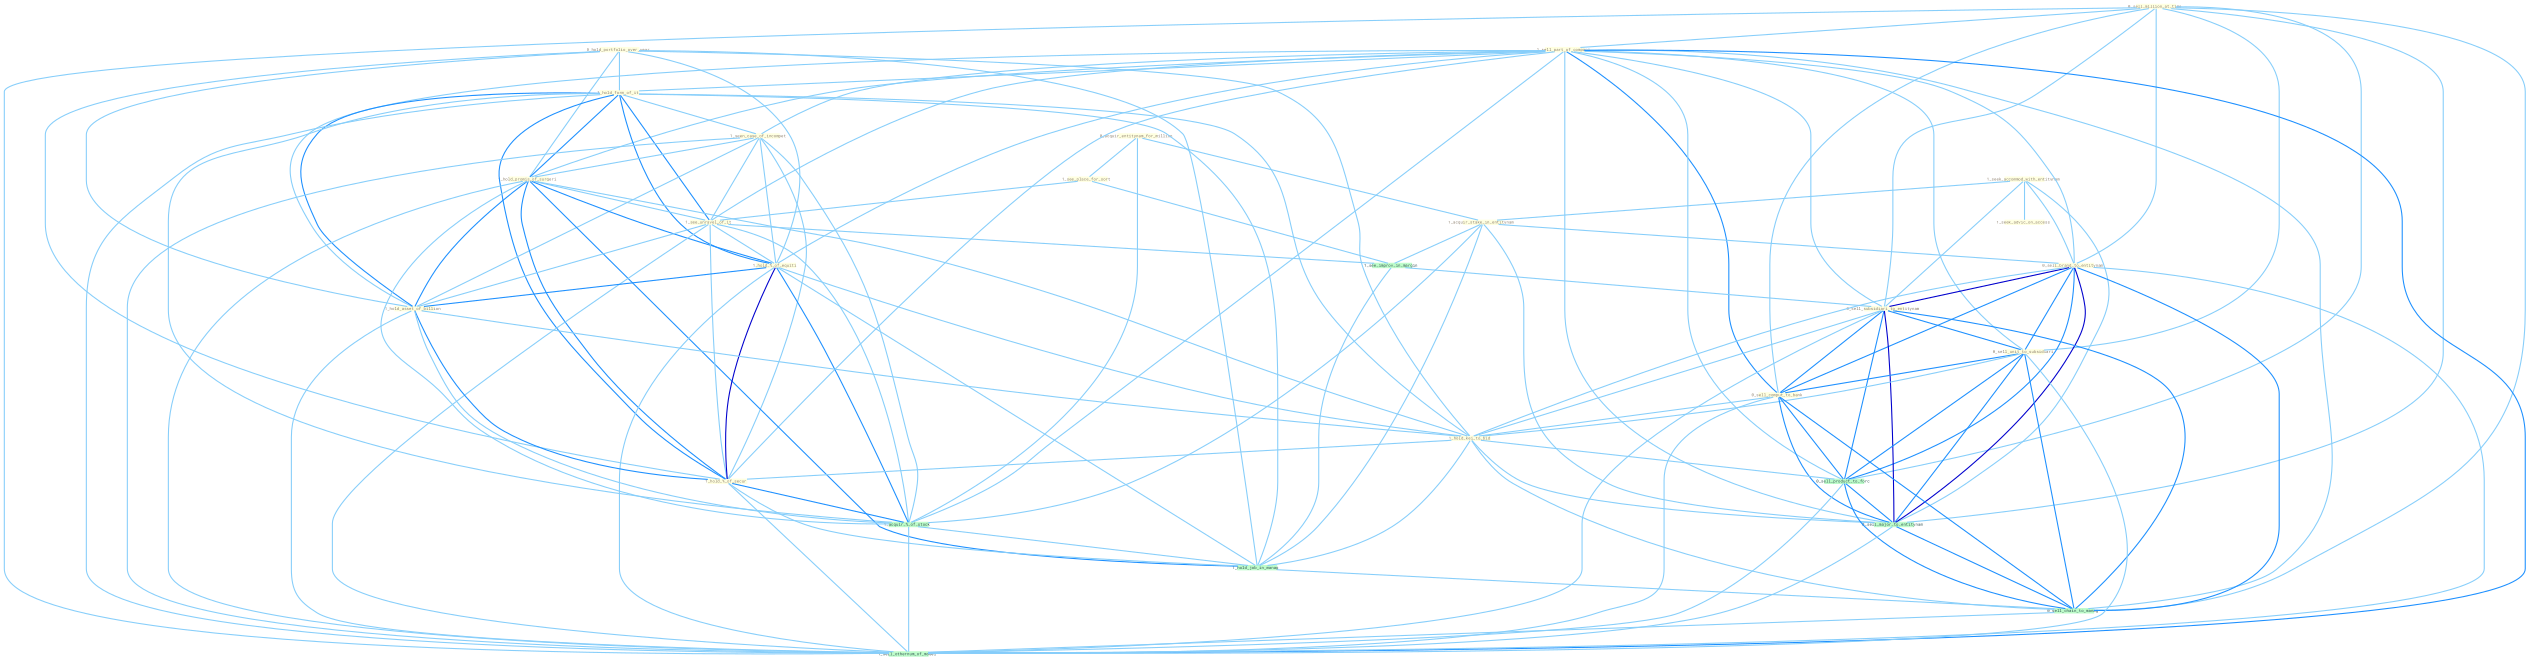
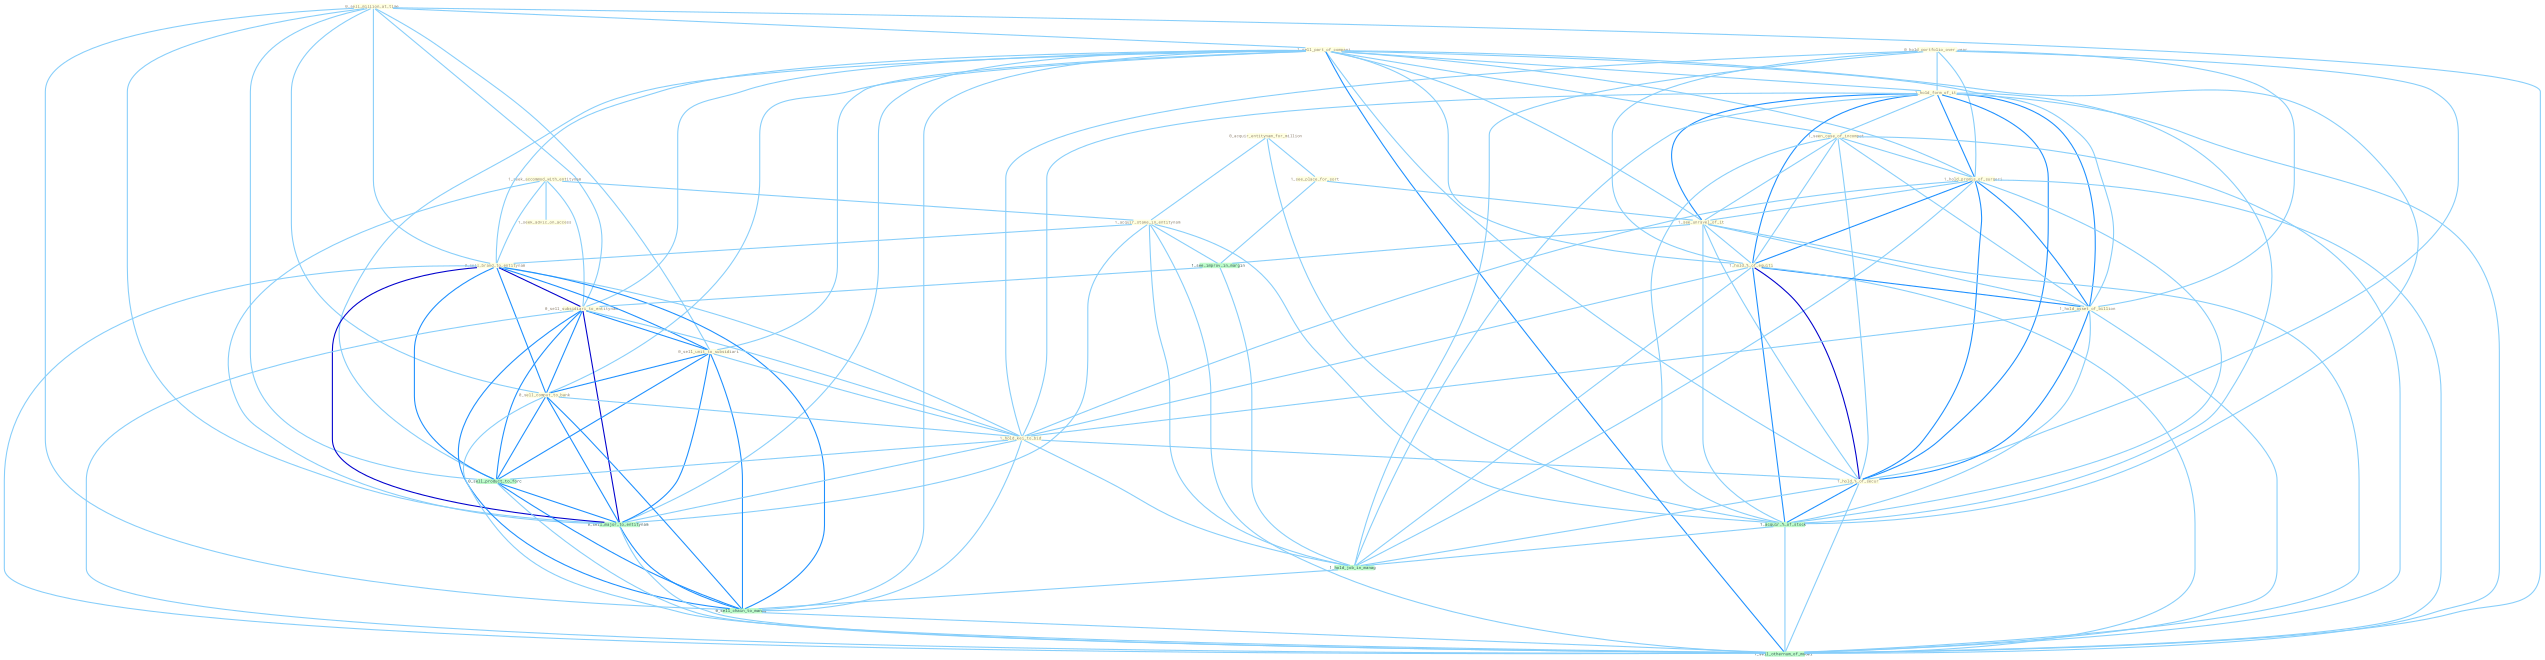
edge "1_sell_part_of_compani" -- "0_sell_comput_to_bank": color #1e90ff -> #87cefa
edge "1_hold_promis_of_surgeri" -- "1_hold_job_in_manag": color #1e90ff -> #87cefa
edge "0_sell_unit_to_subsidiari" -- "1_sell_othernum_of_model": now "1_acquir_stake_in_entitynam" -- "1_sell_othernum_of_model"
